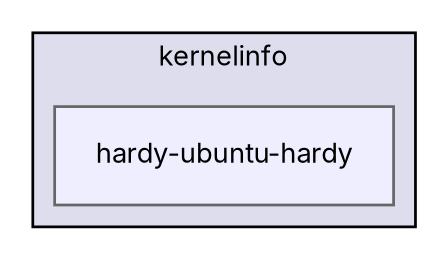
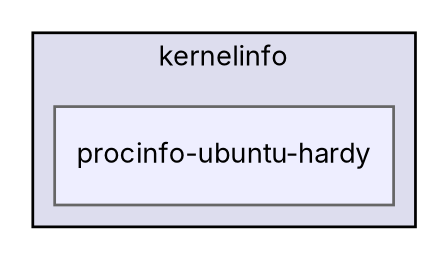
node "hardy-ubuntu-hardy": label "hardy-ubuntu-hardy" -> "procinfo-ubuntu-hardy"
